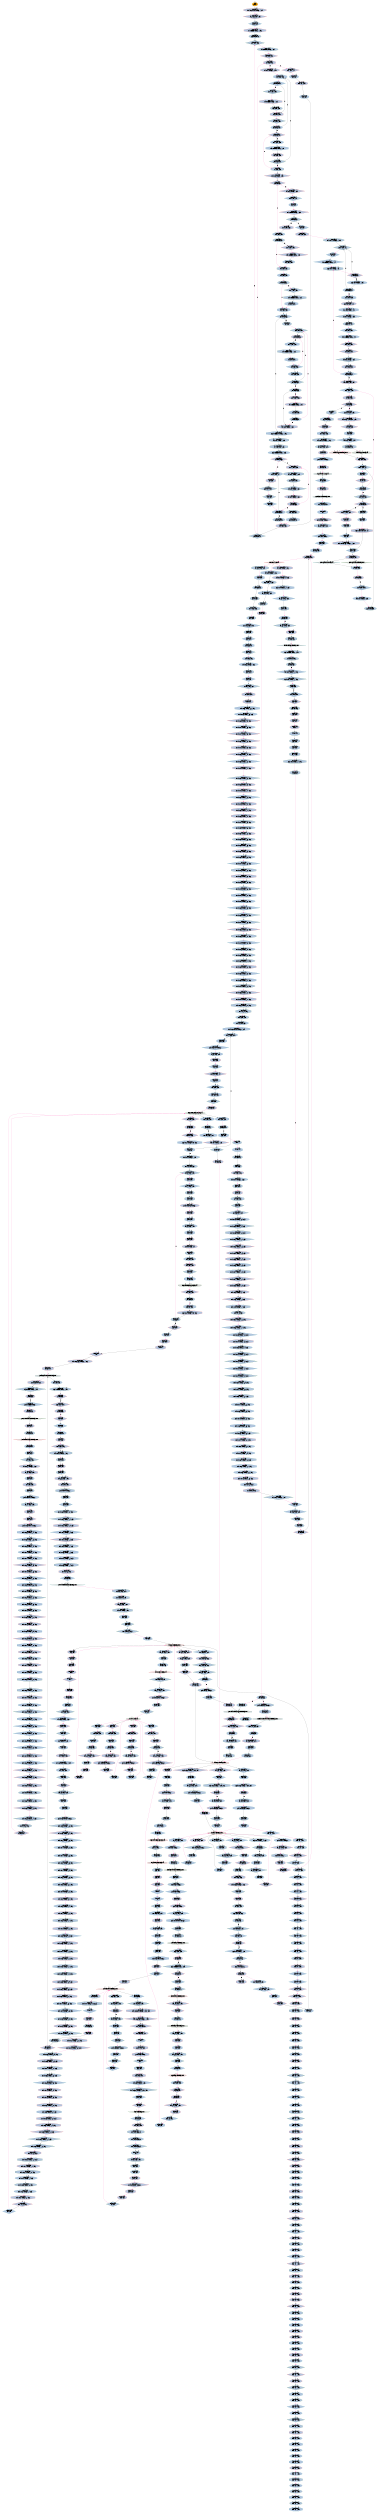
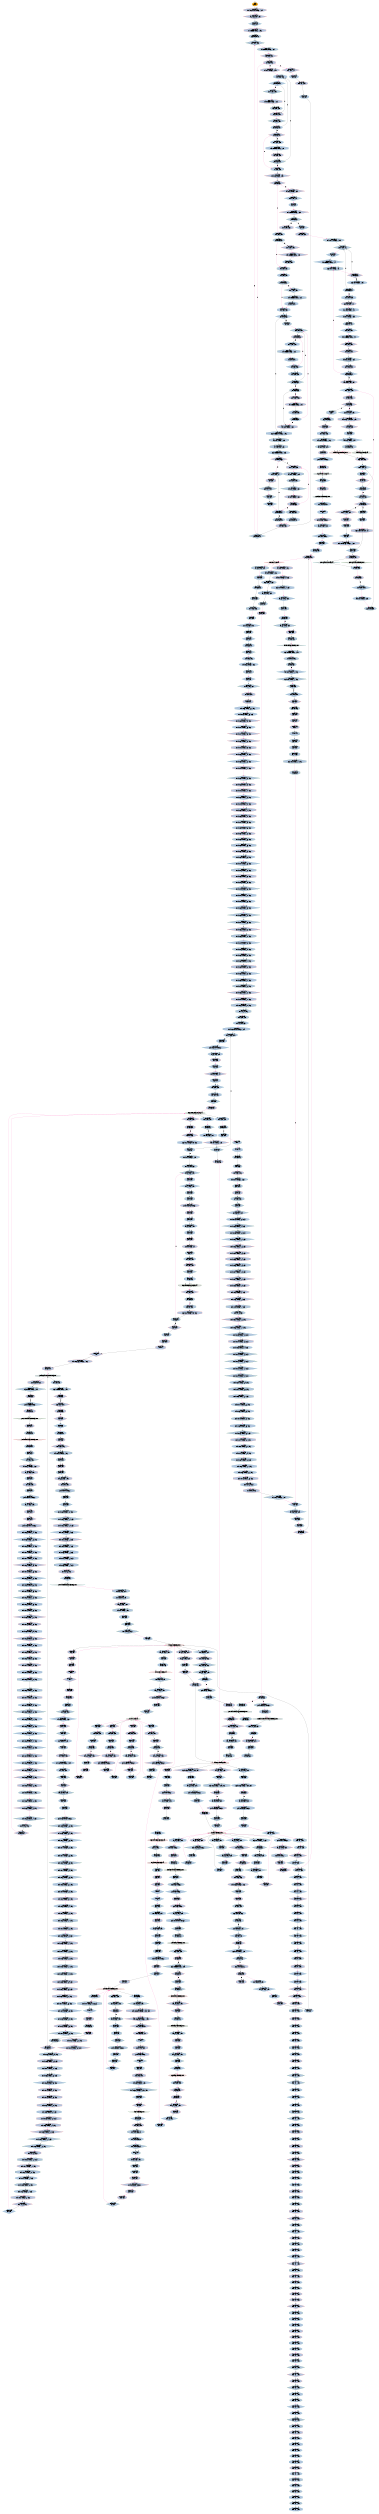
node "0x00802c2f pushl -4(%ebp)": removed
